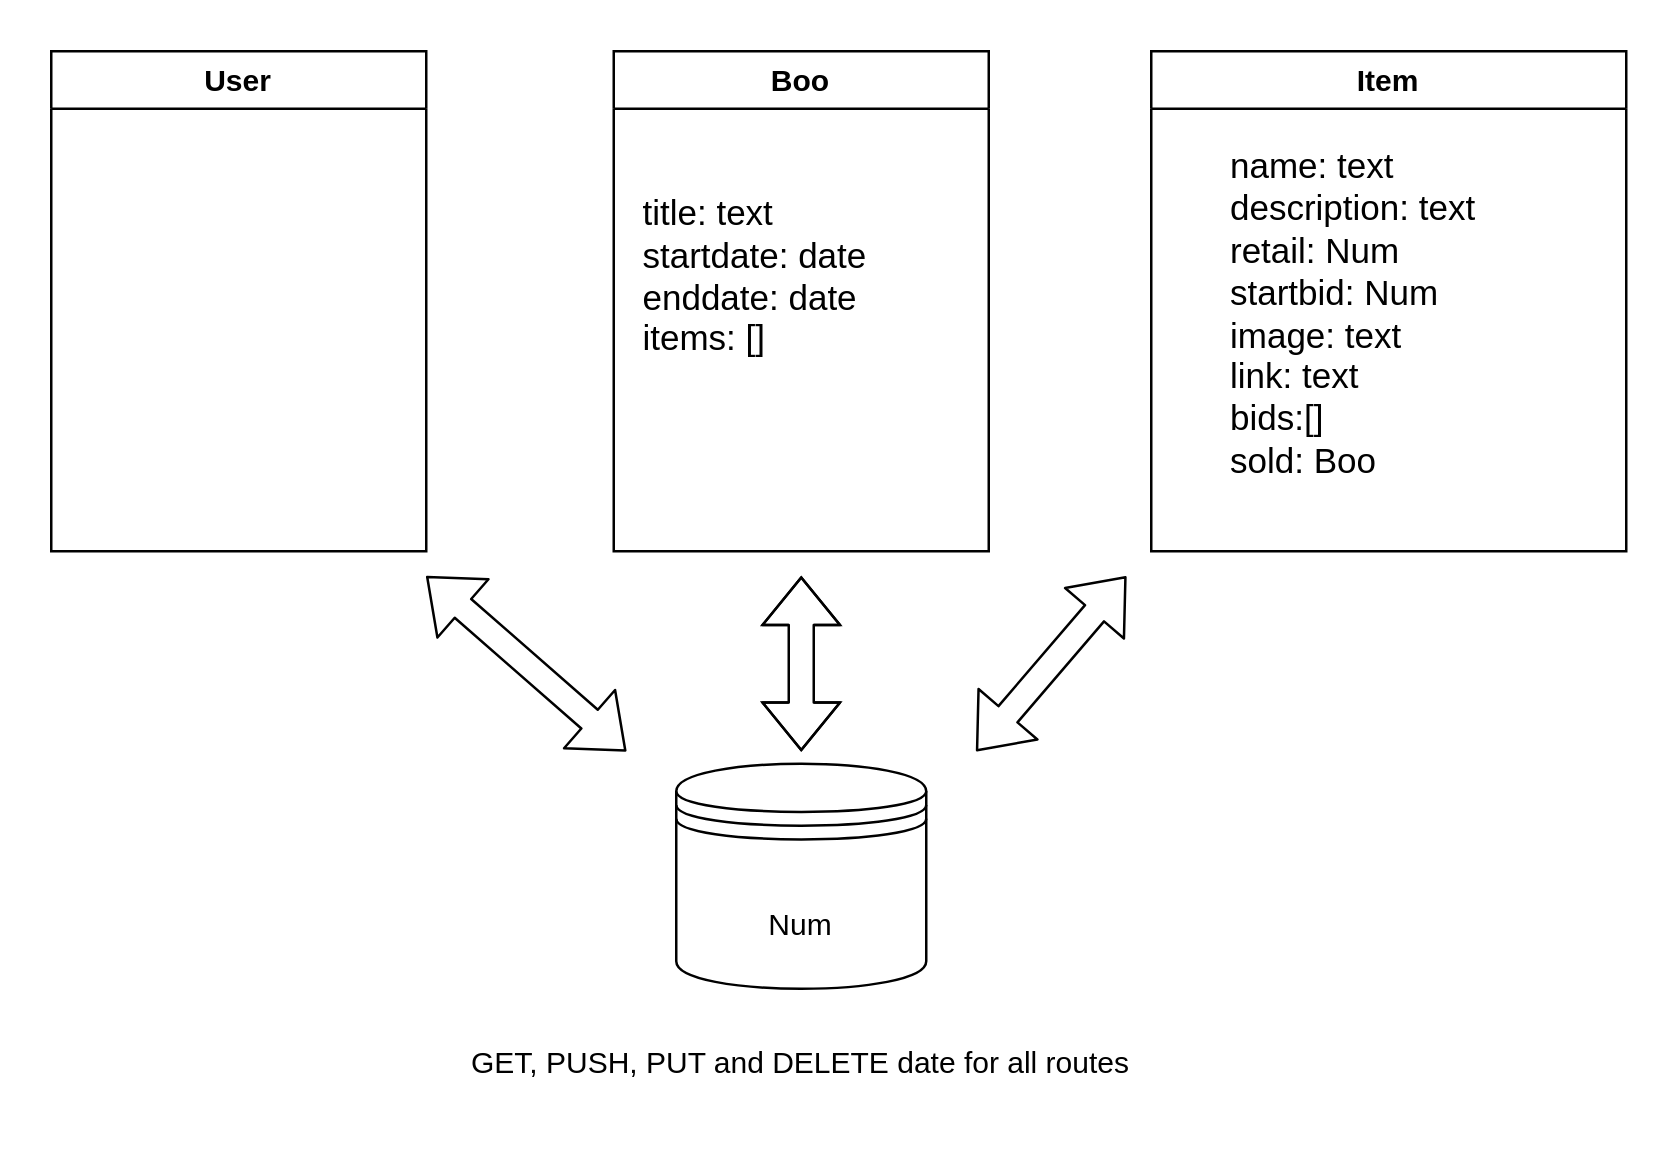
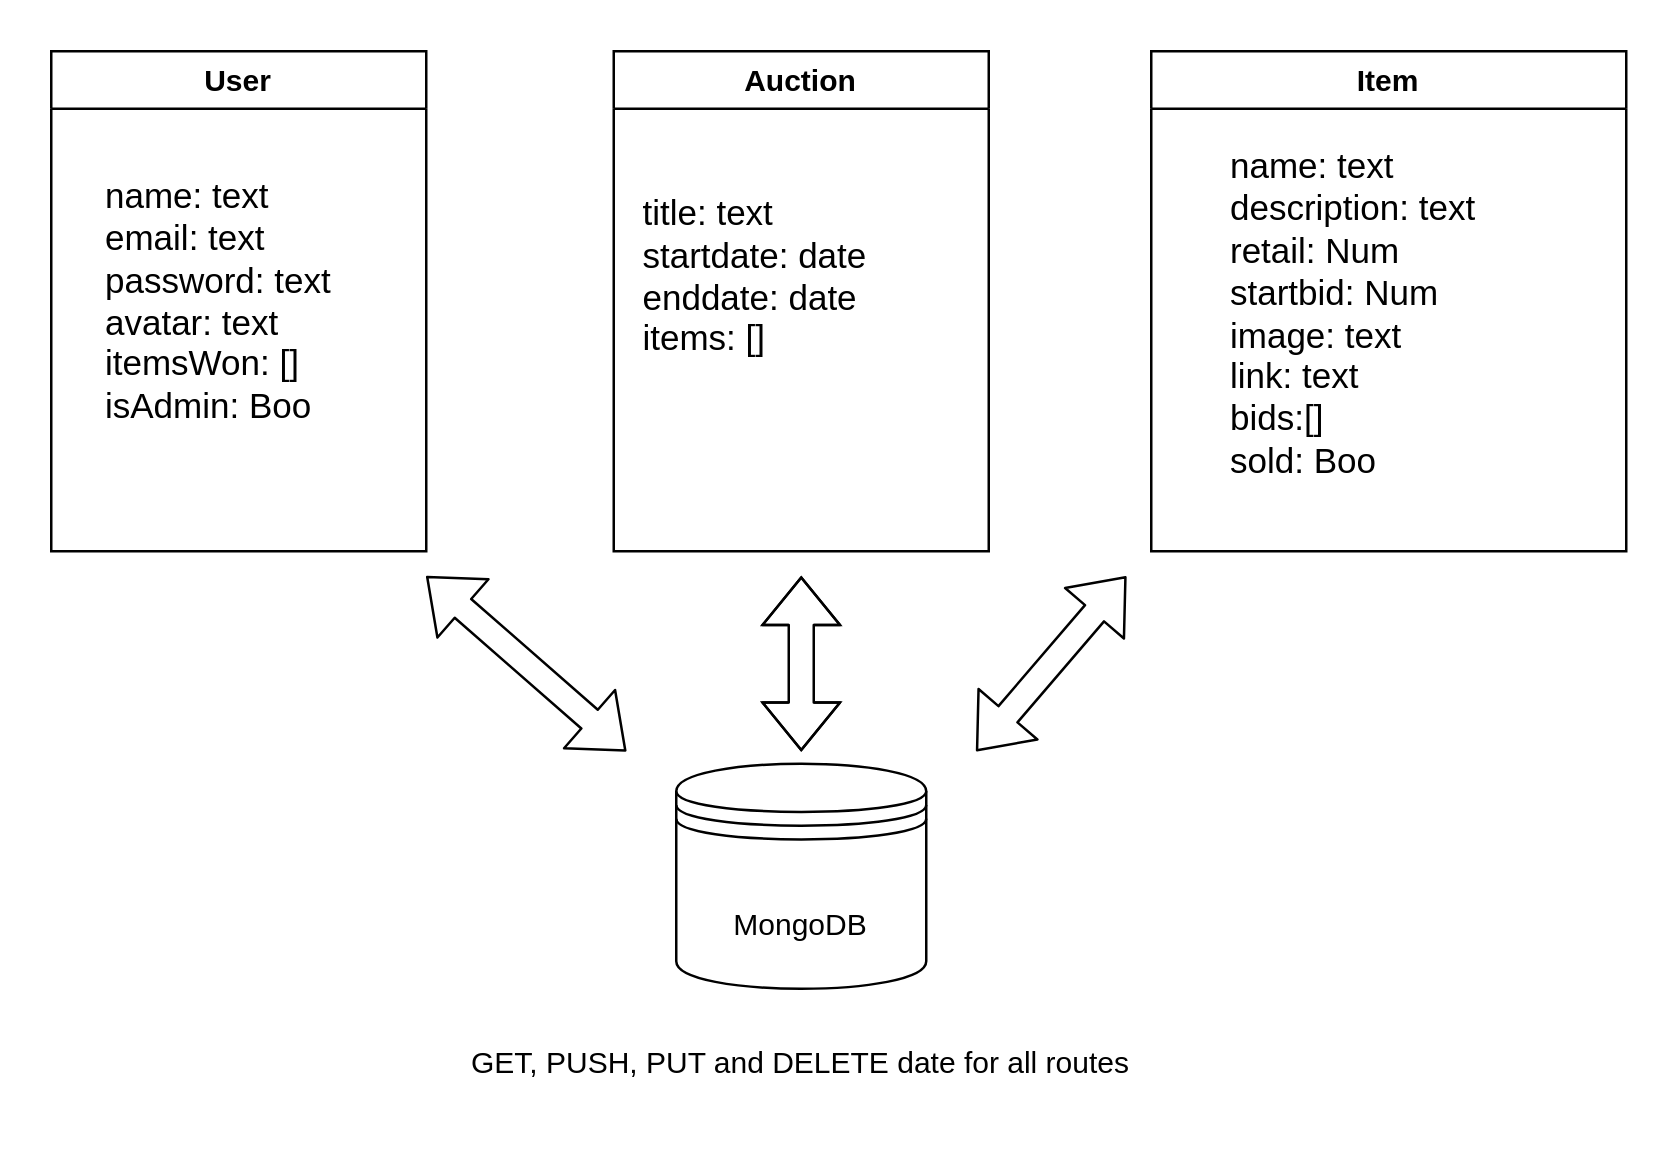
node "Boo": label "Boo" -> "Auction"
node "name: text email: text password: text avatar: text itemsWon: [] isAdmin: Boo": added
node "Num": label "Num" -> "MongoDB"
